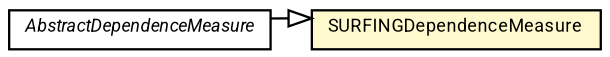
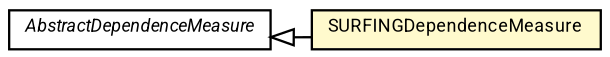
edge "AbstractDependenceMeasure" -> "SURFINGDependenceMeasure": reversed
